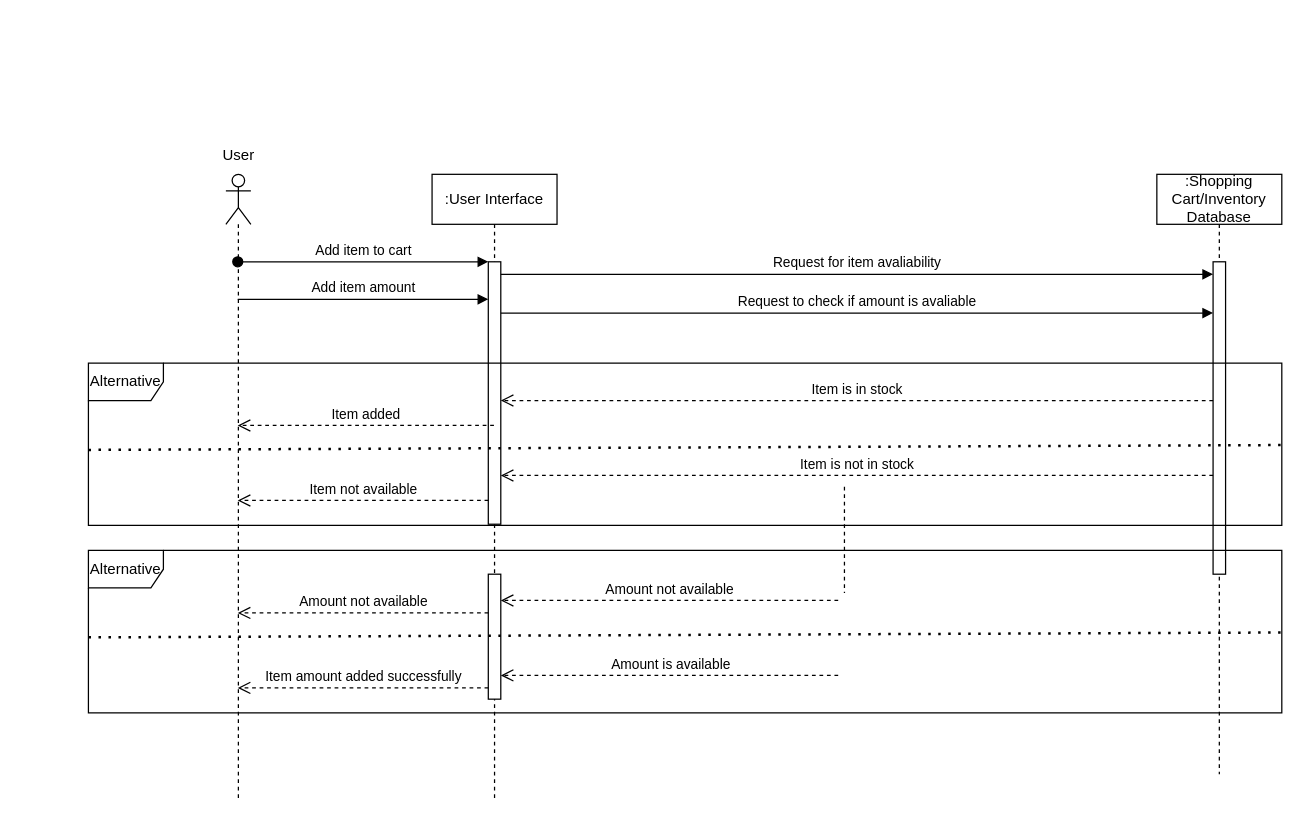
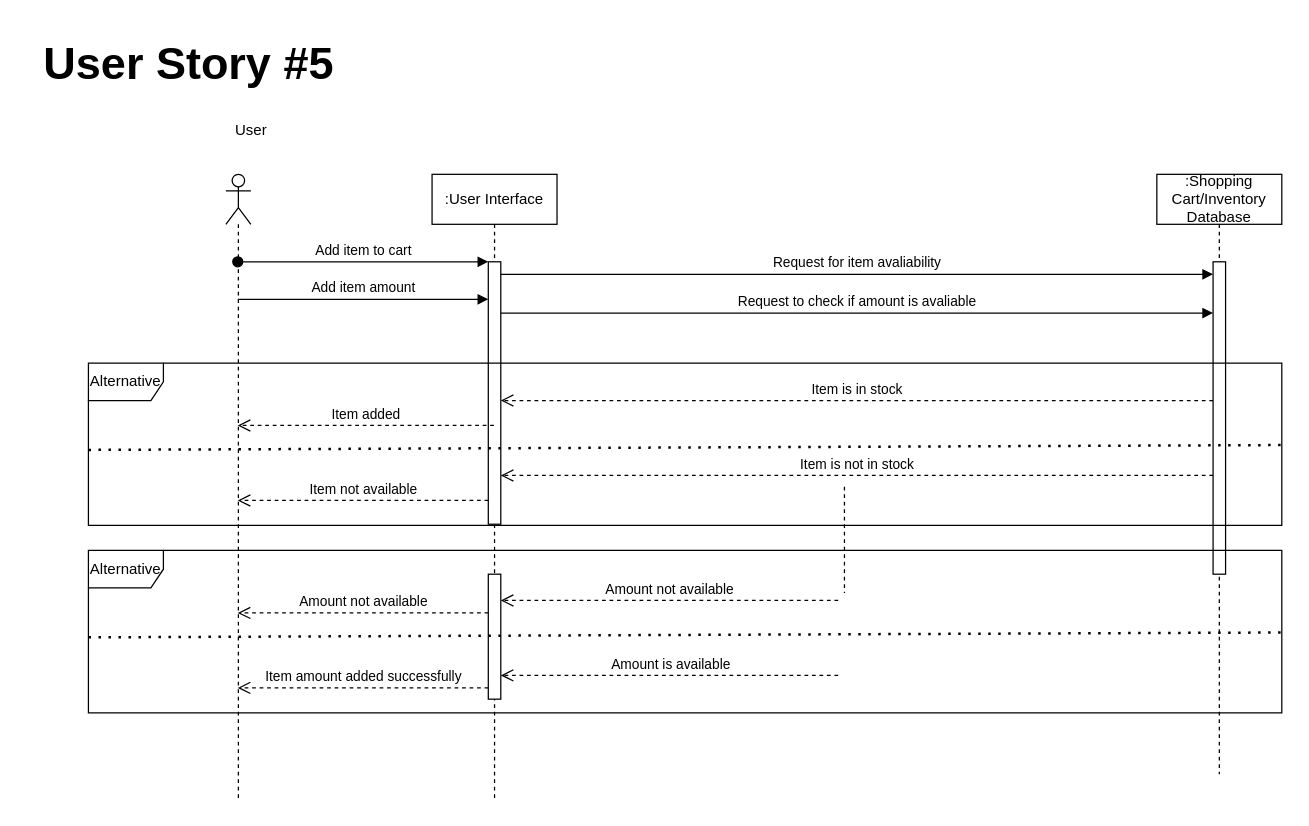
node "User Story #5": added
node "User": moved (238, 156) -> (251, 131)
